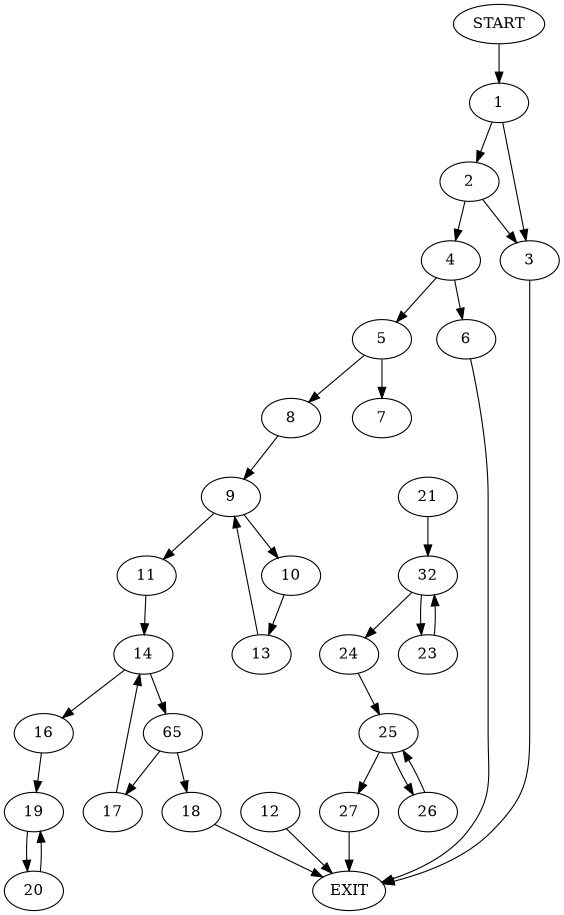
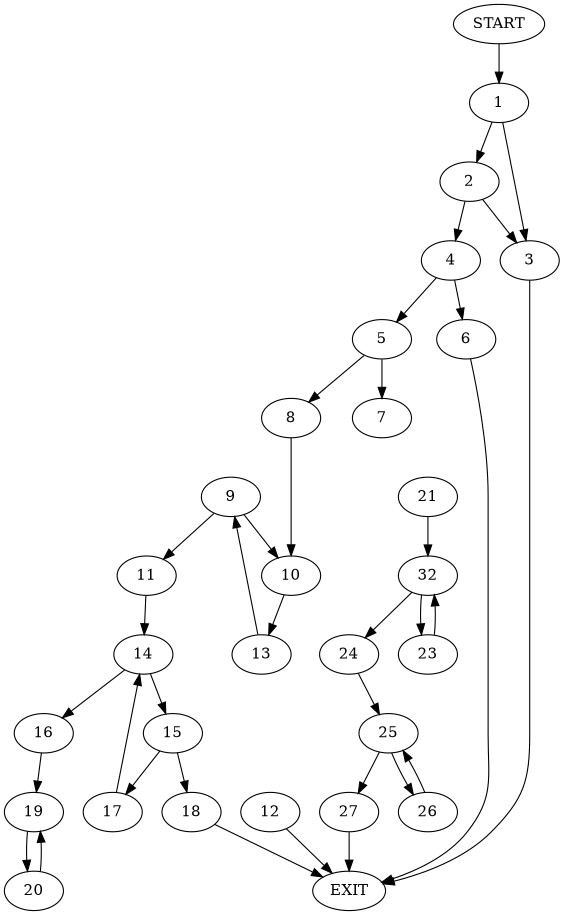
edge "8" -> "9": now "8" -> "10"
node "65": label "65" -> "15"
